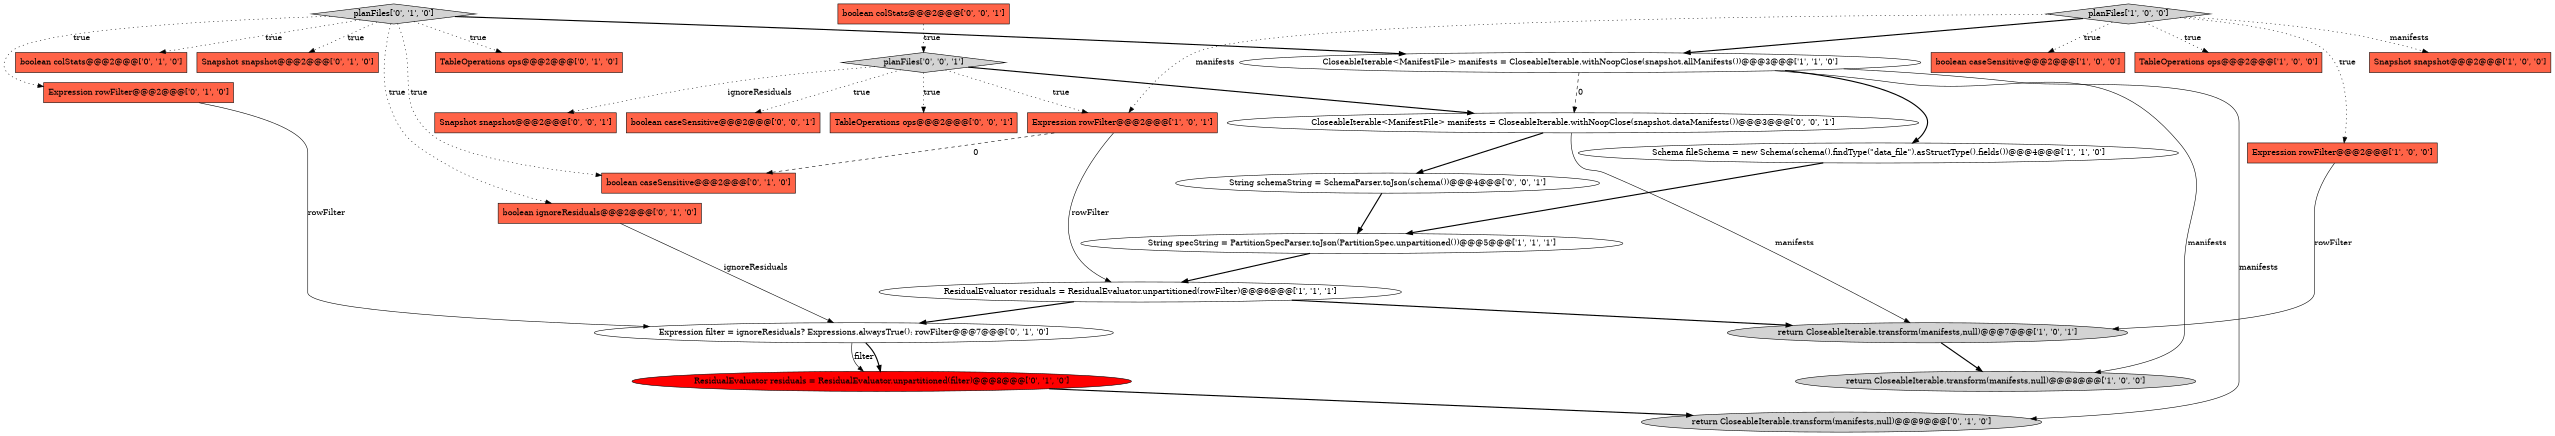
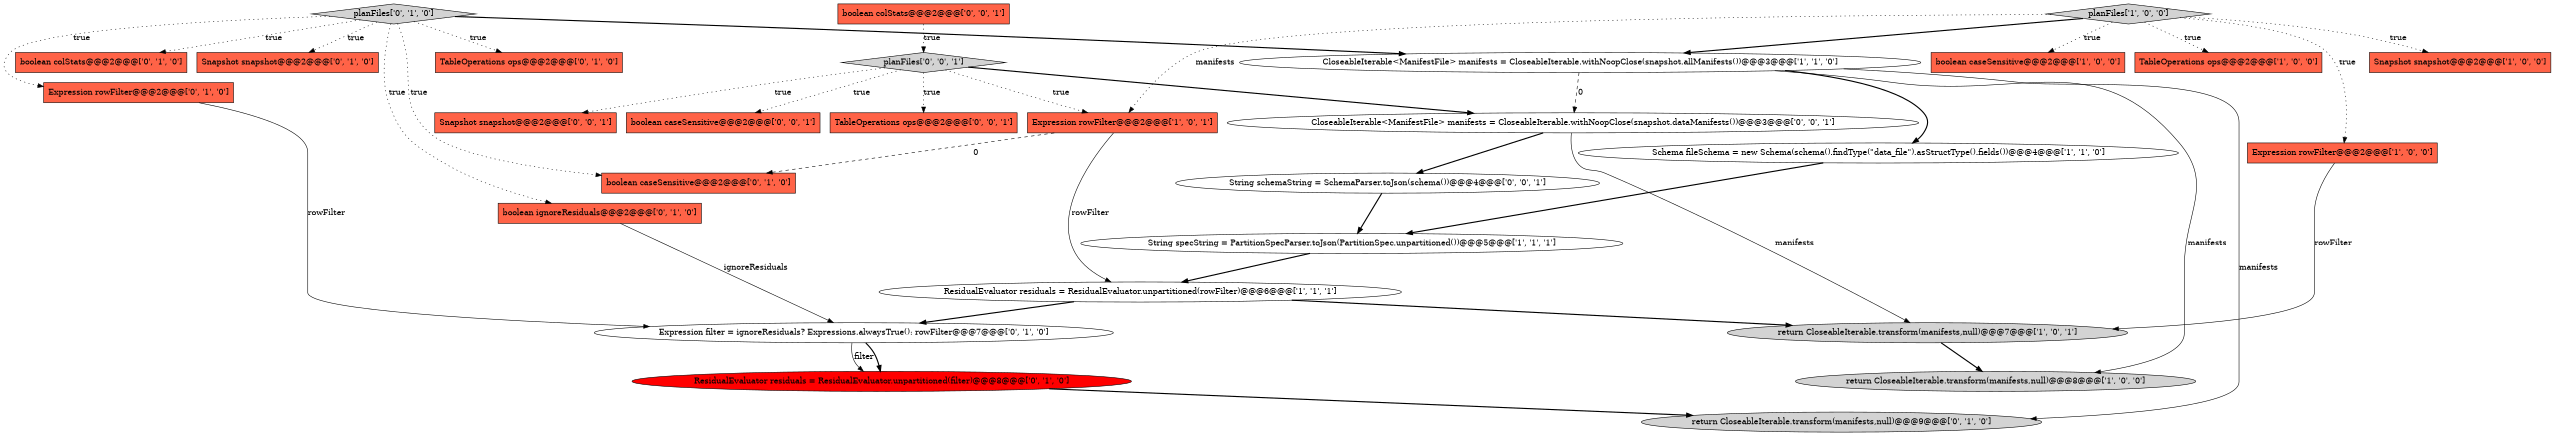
edge "planFiles['1', '0', '0']" -> "Snapshot snapshot@@@2@@@['1', '0', '0']": label "manifests" -> "true"
edge "planFiles['0', '0', '1']" -> "Snapshot snapshot@@@2@@@['0', '0', '1']": label "ignoreResiduals" -> "true"
